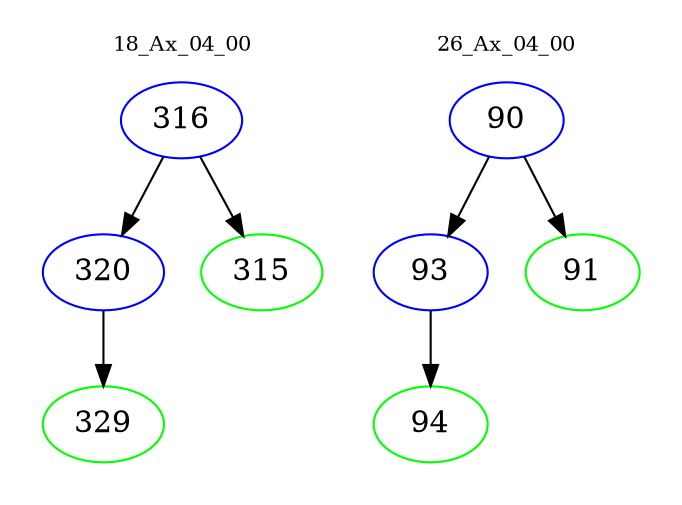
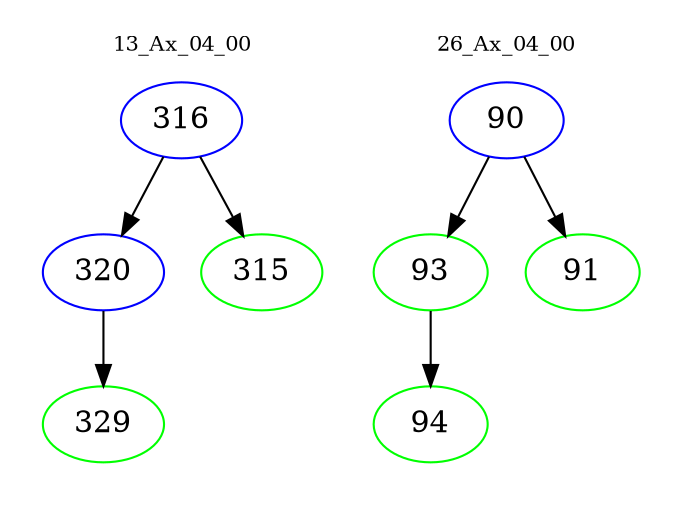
cluster "18_Ax_04_00": label "18_Ax_04_00" -> "13_Ax_04_00"
node "93": color blue -> green
